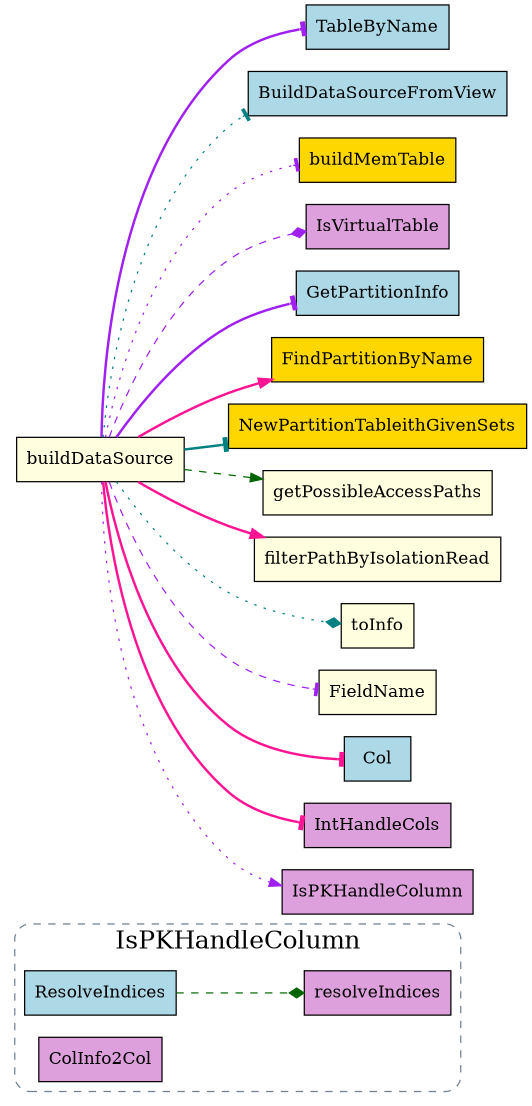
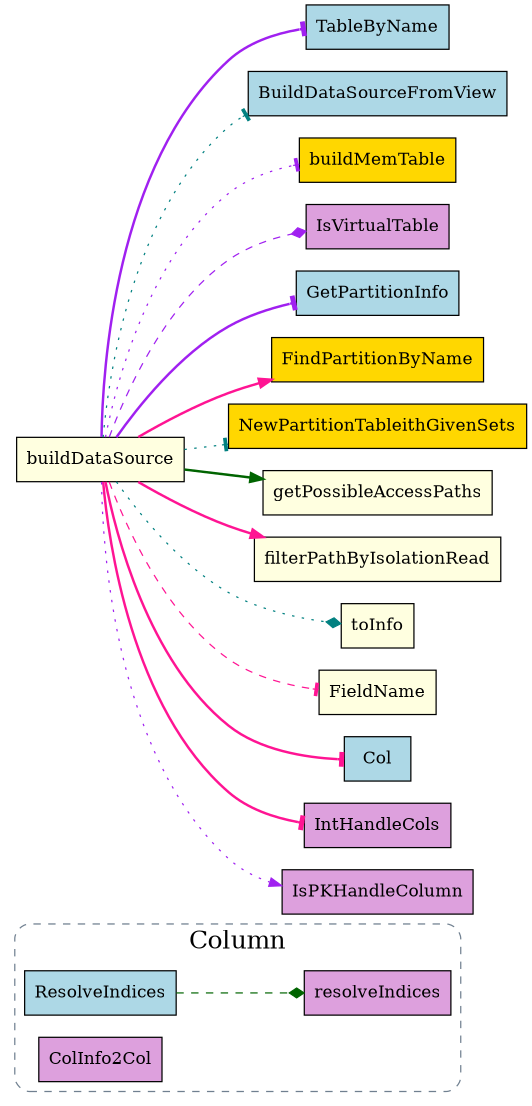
edge "buildDataSource" -> "NewPartitionTableithGivenSets": style bold -> dotted
edge "buildDataSource" -> "getPossibleAccessPaths": style dashed -> bold
edge "buildDataSource" -> "FieldName": color purple -> deeppink
cluster "IsPKHandleColumn": label "IsPKHandleColumn" -> "Column"
